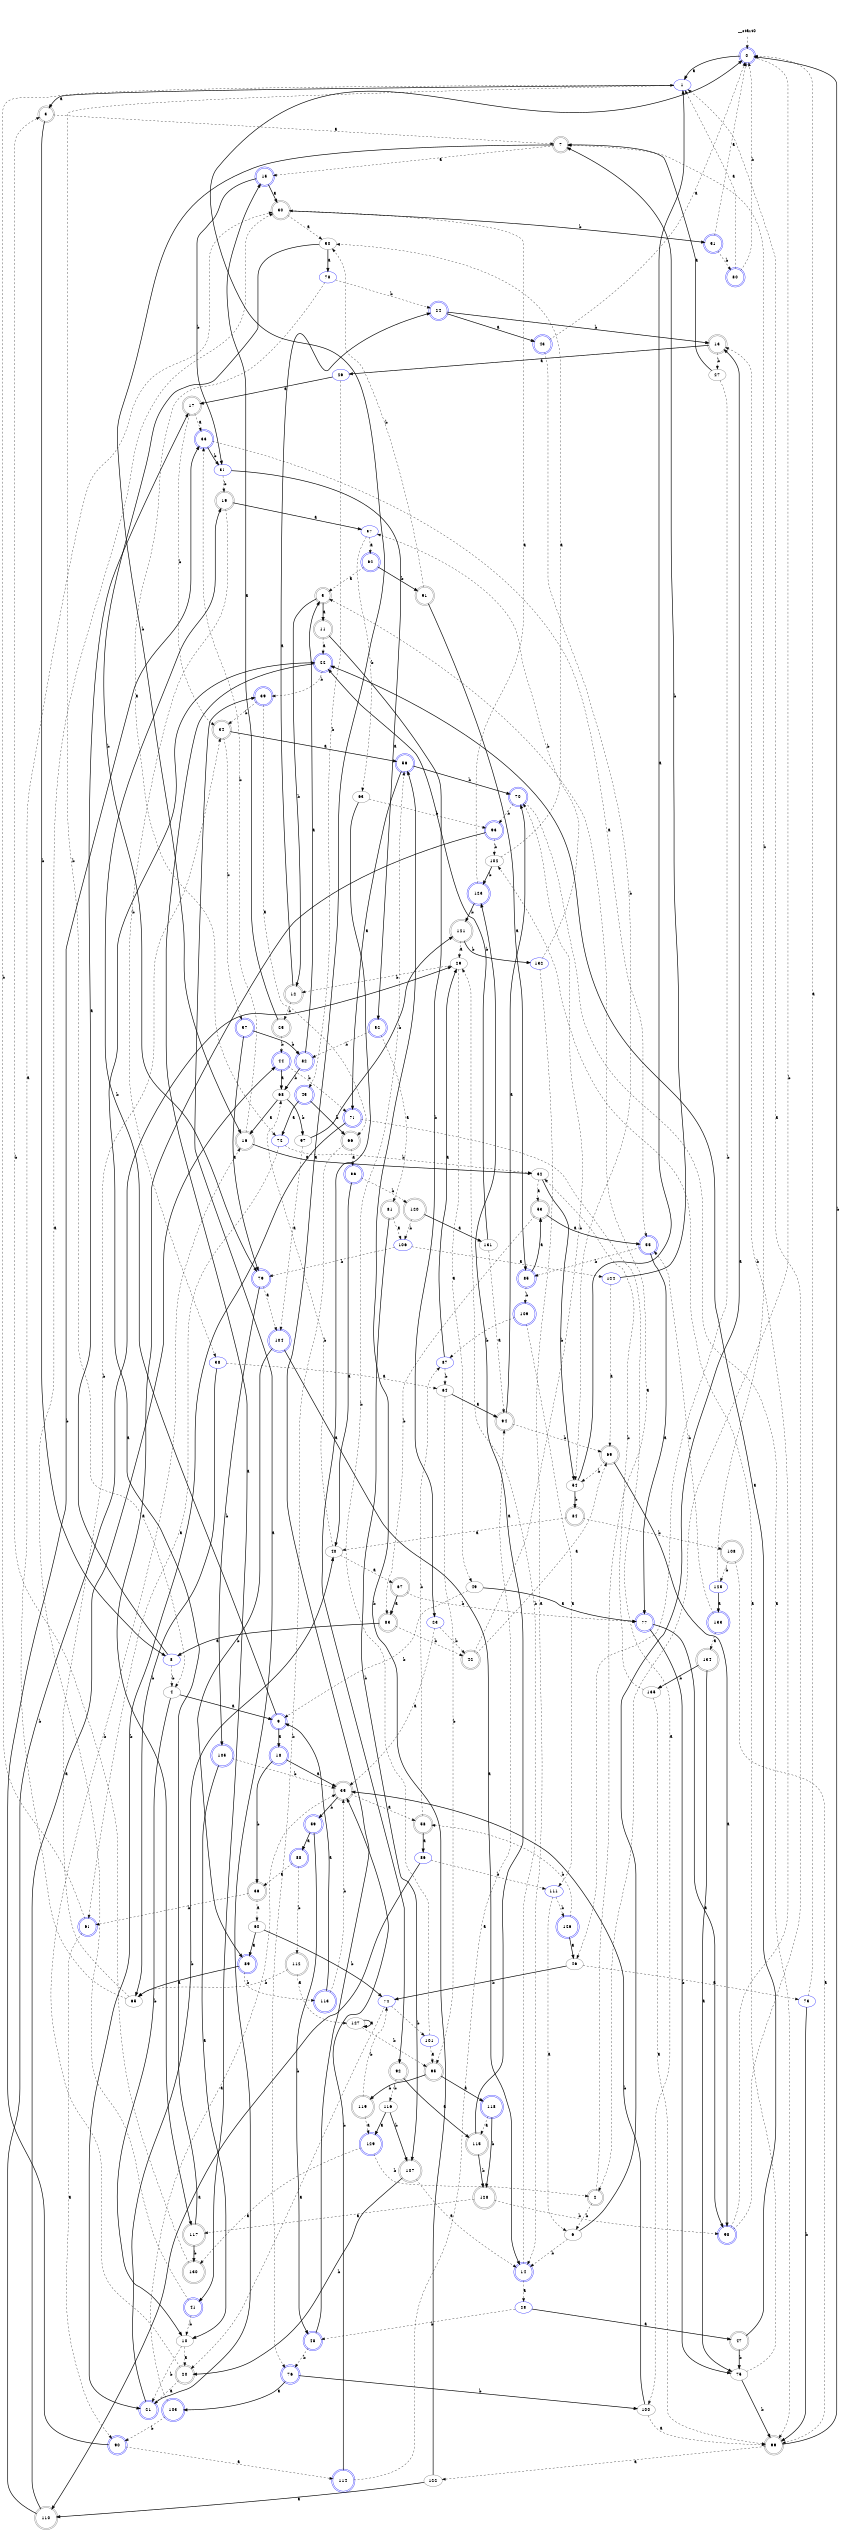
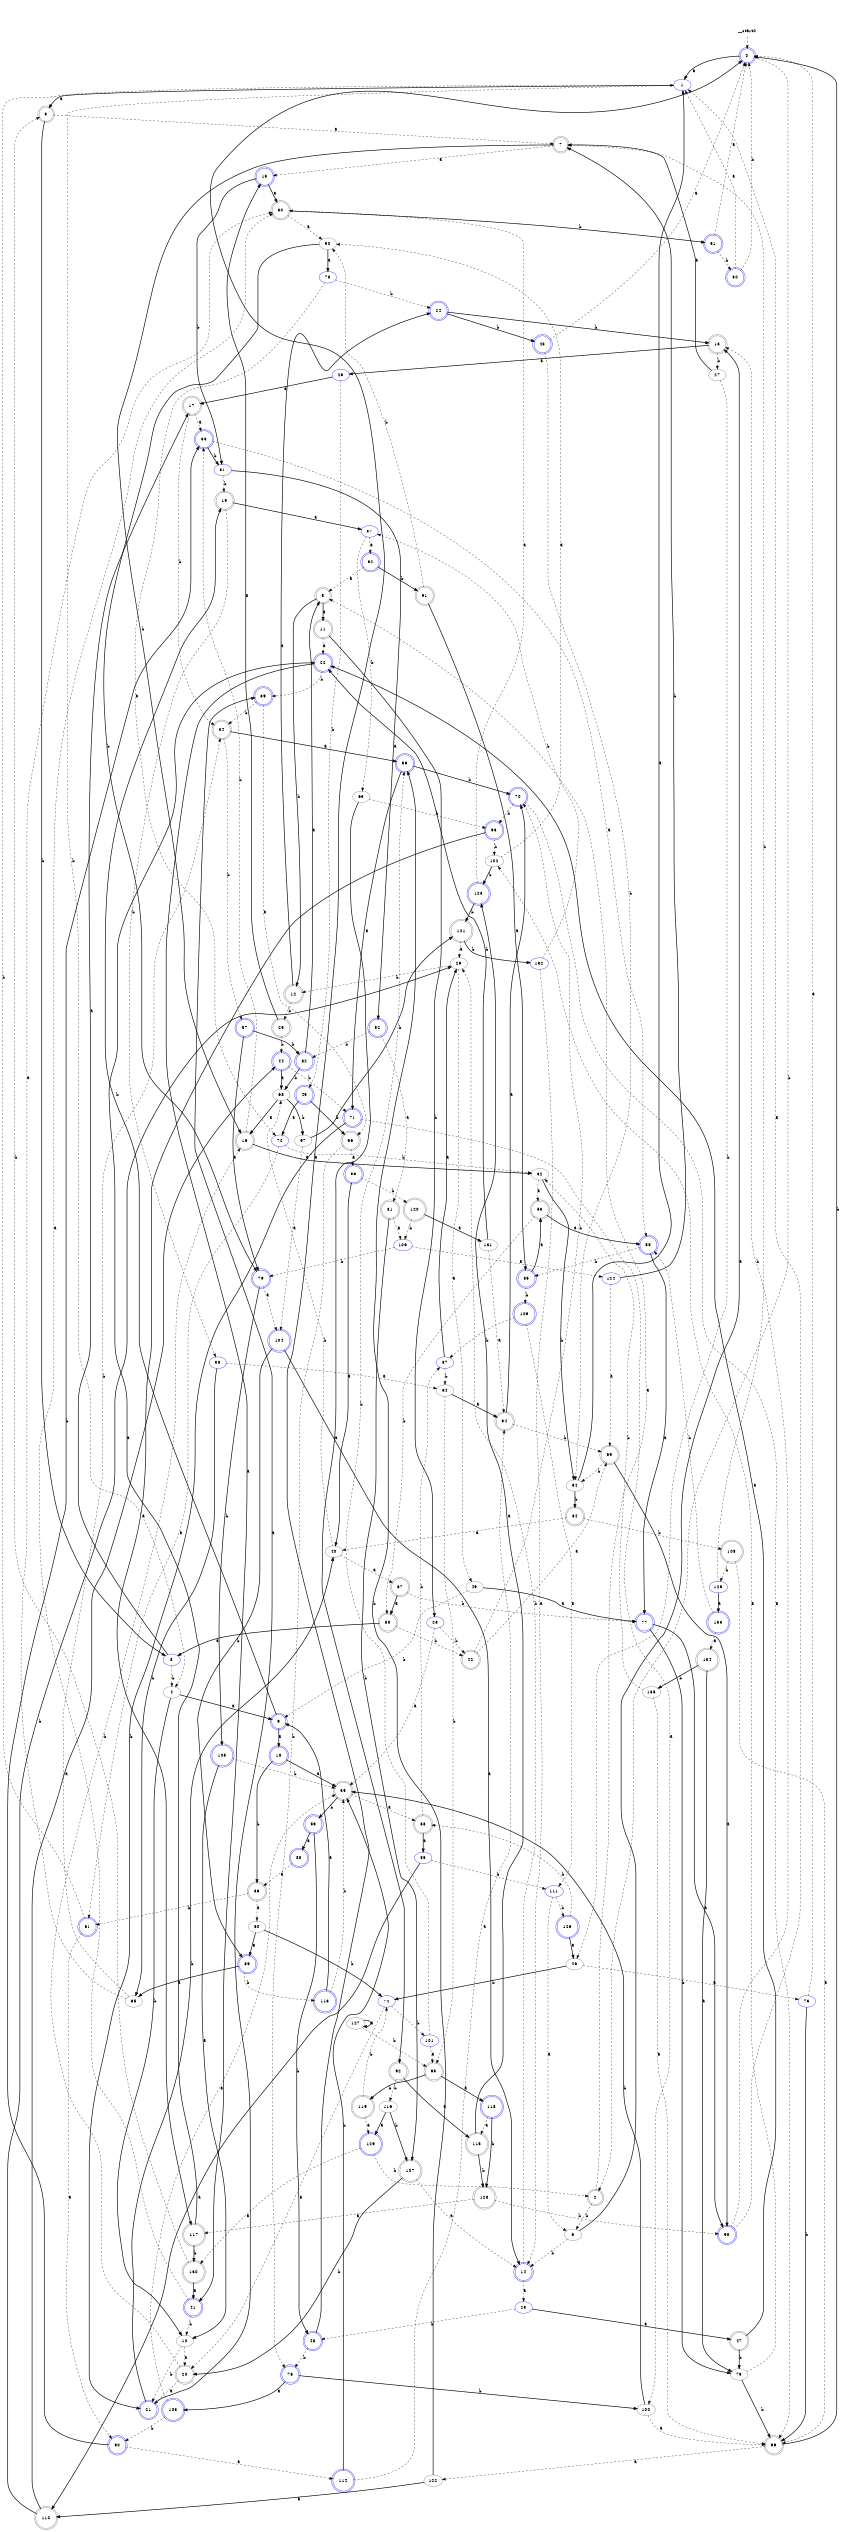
edge "24" -> "43": label "a" -> "b"
node "112": removed
edge "130" -> "41": added, label "a"
